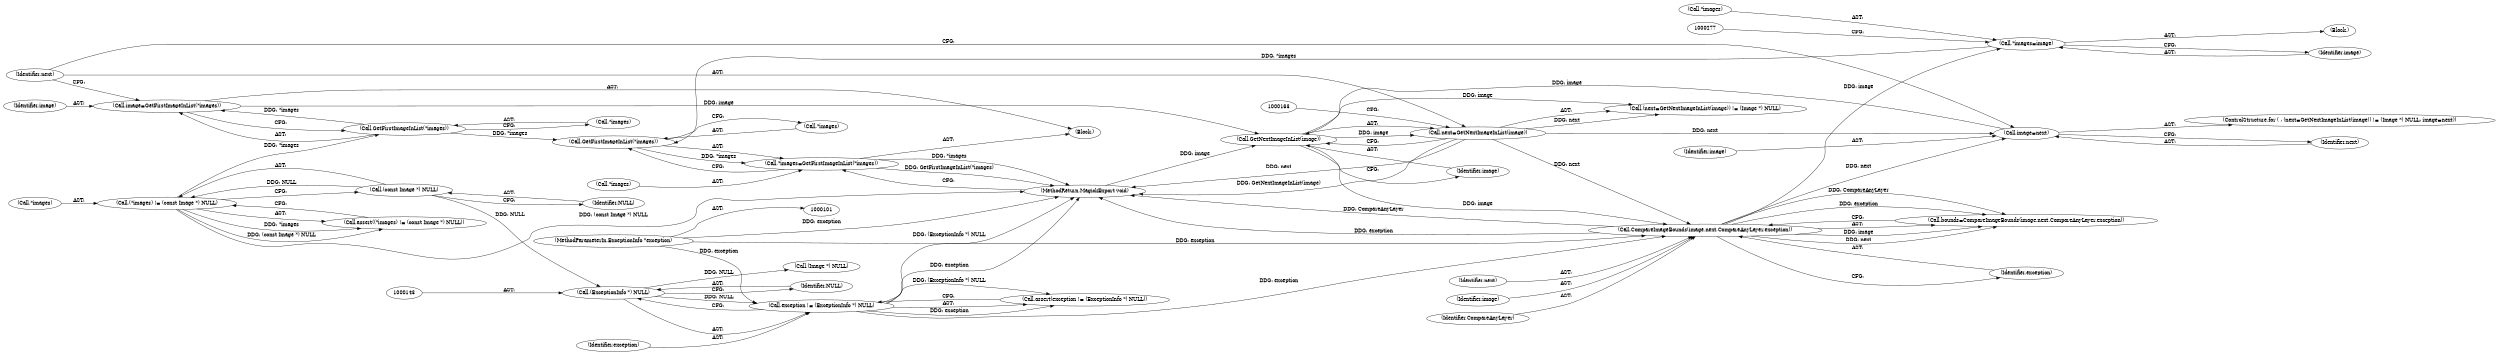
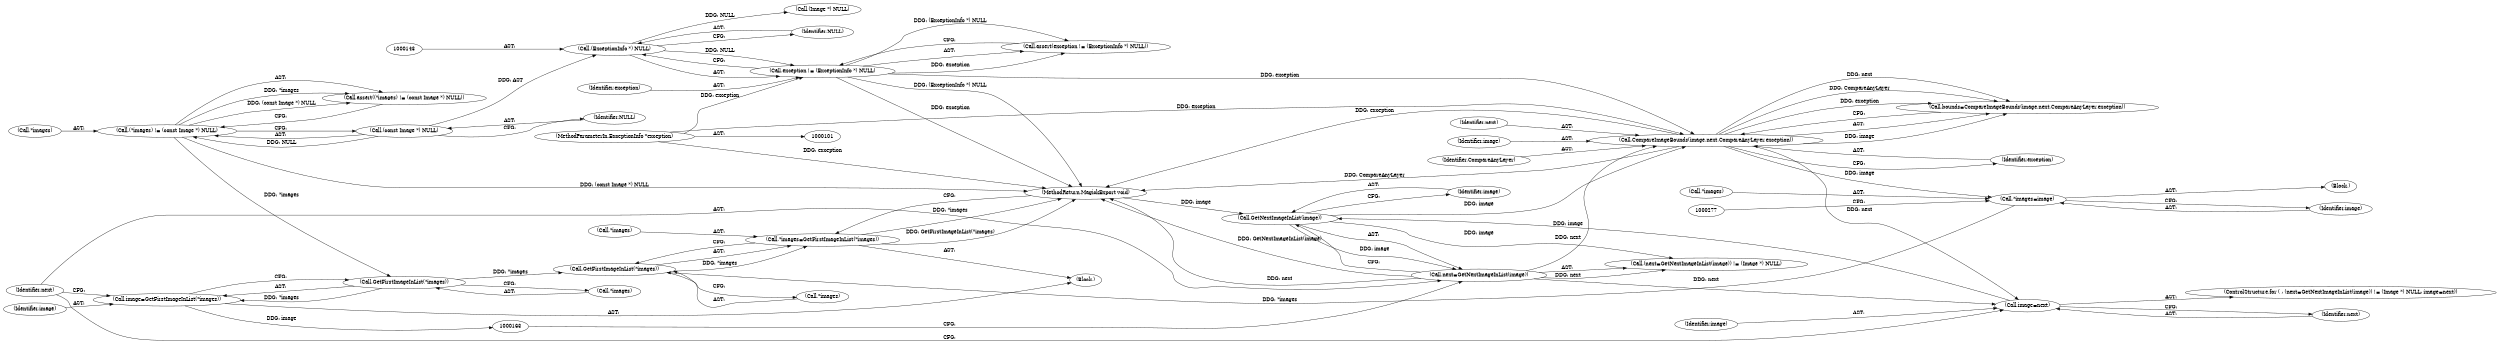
edge "(Call,image=GetFirstImageInList(*images))" -> "(Call,GetNextImageInList(image))": now "(Call,image=GetFirstImageInList(*images))" -> "1000163"
edge "(Call,(const Image *) NULL)" -> "(Call,(ExceptionInfo *) NULL)": label "DDG: NULL" -> "DDG: AST"
